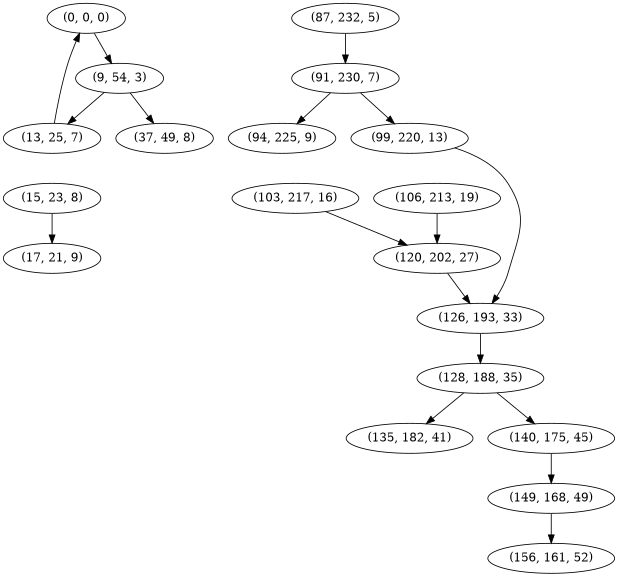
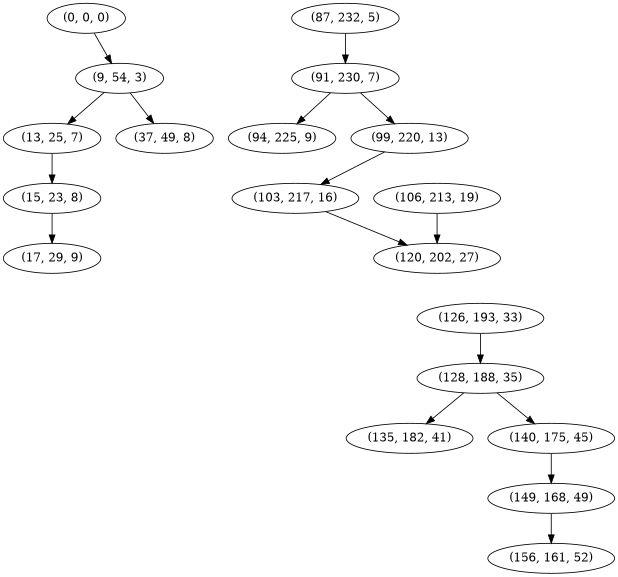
edge "(13, 25, 7)" -> "(0, 0, 0)": now "(13, 25, 7)" -> "(15, 23, 8)"
edge "(99, 220, 13)" -> "(126, 193, 33)": now "(99, 220, 13)" -> "(103, 217, 16)"
node "(17, 21, 9)": label "(17, 21, 9)" -> "(17, 29, 9)"
edge "(120, 202, 27)" -> "(126, 193, 33)": removed
